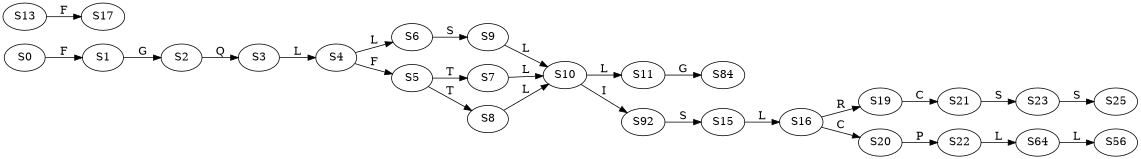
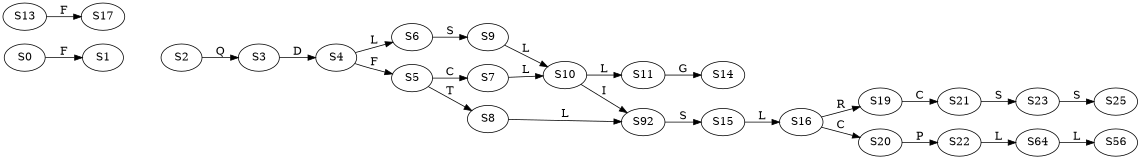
edge "S3" -> "S4": label "L" -> "D"
edge "S1" -> "S2": removed, label "G"
edge "S5" -> "S7": label "T" -> "C"
node "S84": label "S84" -> "S14"
edge "S8" -> "S10": now "S8" -> "S92"
